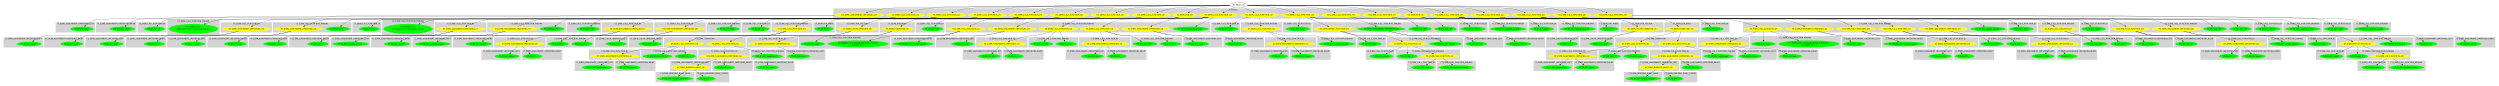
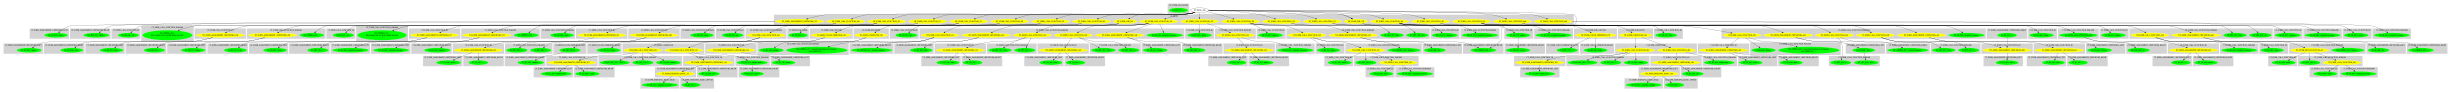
edge "NT_PROG_256" -> "NT_EXPR_CALL_FUNCTION_430": now "NT_PROG_256" -> "NT_STRING_369< n >"
edge "NT_EXPR_ASSIGNMENT_OPETATORS_279" -> "NT_EXPR_CALL_FUNCTION_274": reversed
edge "NT_EXPR_FOR_376" -> "NT_ID_377< i >": reversed
node "NT_EXPR_STRING_FUNCTION_358": label "NT_EXPR_STRING_FUNCTION_358" -> "NT_EXPR_CALL_FUNCTION_358"
node "NT_EXPR_ASSIGNMENT_OPETATORS_367": fillcolor green -> yellow
node "NT_EXPR_CALL_FUNCTION_425": fillcolor yellow -> green
edge "NT_EXPR_ASSIGNMENT_OPETATORS_283" -> "NT_ID_285< numeric >": now "NT_INT_303< 1 >" -> "NT_ID_285< numeric >"
edge "NT_EXPR_CALL_FUNCTION_414" -> "NT_INT_419< 1000 >": now "NT_ID_406< xlab >" -> "NT_INT_419< 1000 >"
edge "NT_EXPR_ASSIGNMENT_OPETATORS_409" -> "NT_ID_411< c >": reversed
edge "NT_EXPR_ASSIGNMENT_OPETATORS_383" -> "NT_ID_385< rnorm >": now "NT_ID_374< qqline >" -> "NT_ID_385< rnorm >"
node "NT_ID_310< nsmall >": added
node "NT_FLOAT_388< 7.0711 >": added
